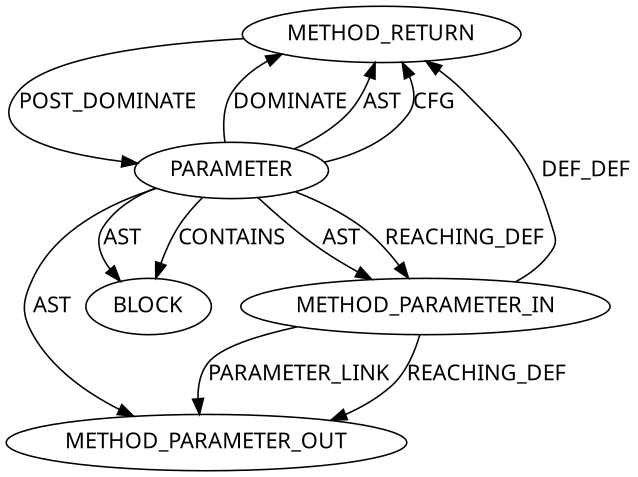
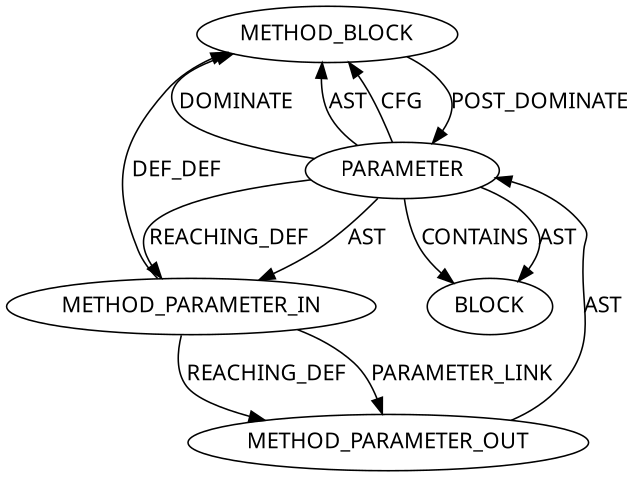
node "METHOD_RETURN": label "METHOD_RETURN" -> "METHOD_BLOCK"
edge "PARAMETER" -> "METHOD_PARAMETER_OUT": reversed
